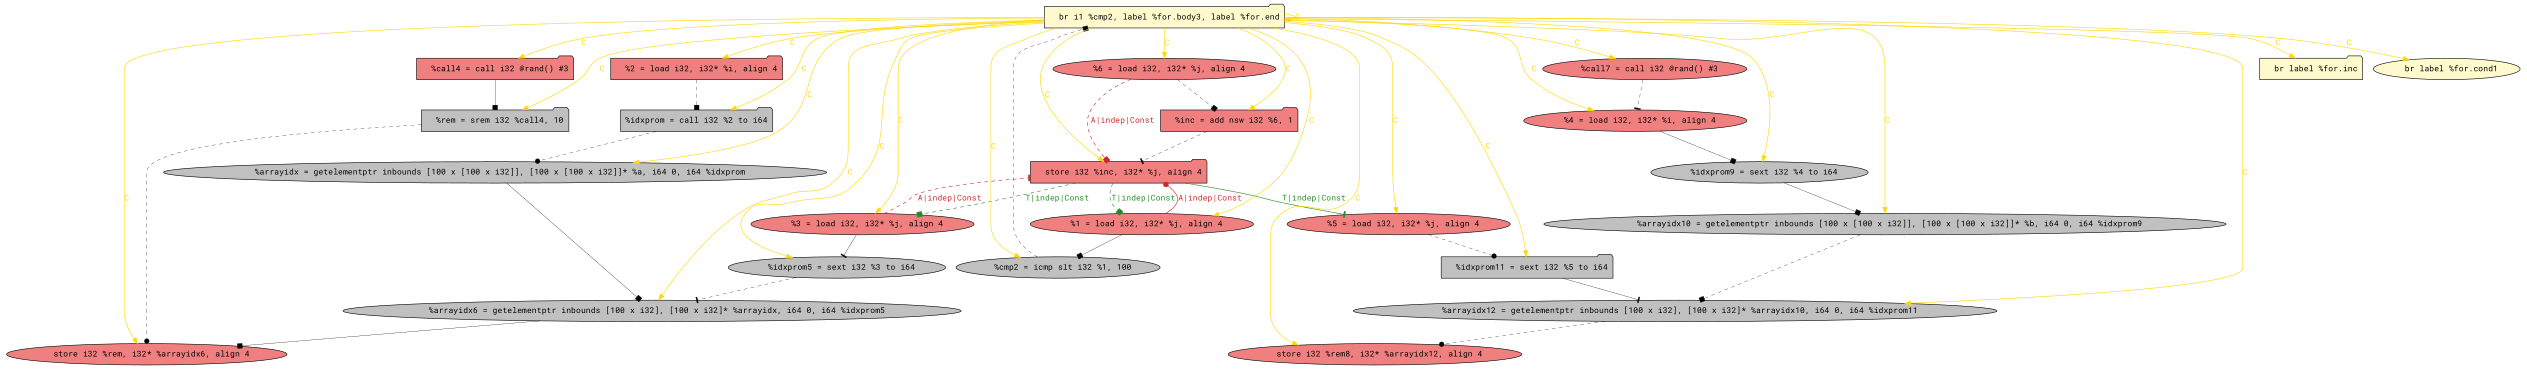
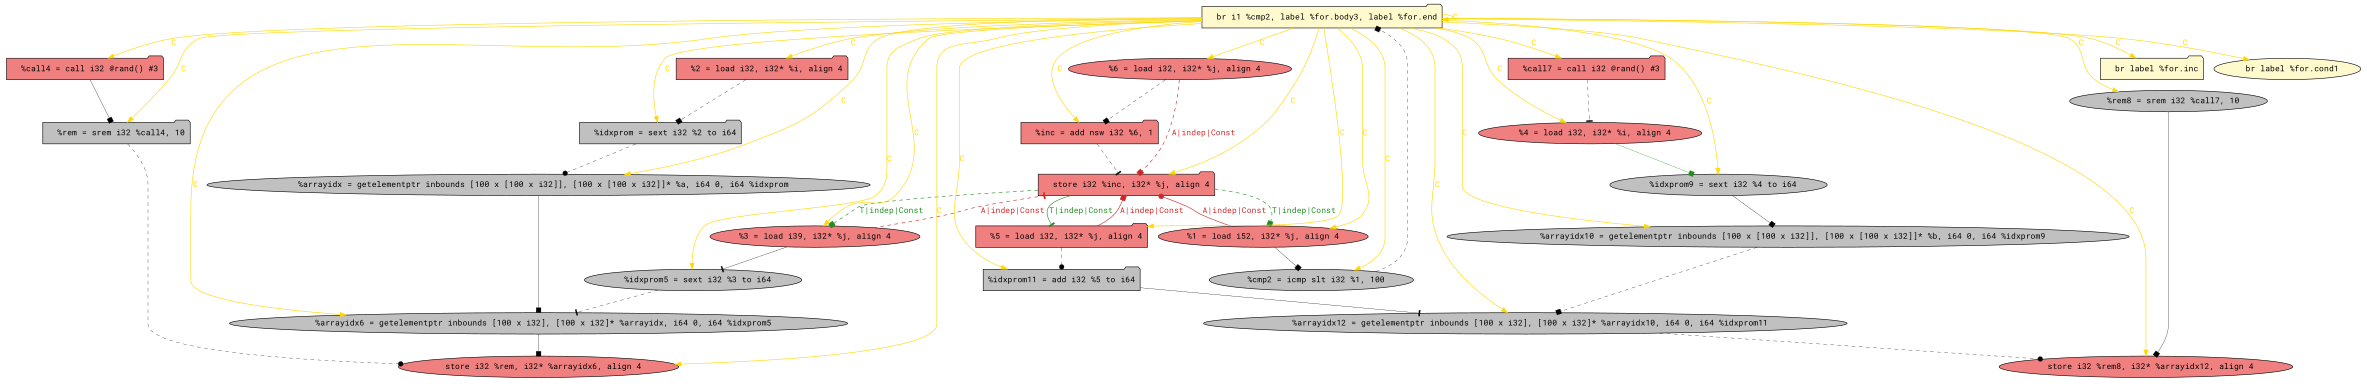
node "%call7 = call i32 @rand() #3": shape ellipse -> folder
node "%rem8 = srem i32 %call7, 10": added
node "%idxprom = call i32 %2 to i64": label "%idxprom = call i32 %2 to i64" -> "%idxprom = sext i32 %2 to i64"
edge "%4 = load i32, i32* %i, align 4" -> "%idxprom9 = sext i32 %4 to i64": color black -> forestgreen
edge "%5 = load i32, i32* %j, align 4" -> "store i32 %inc, i32* %j, align 4": added, label "A|indep|Const"
node "%3 = load i32, i32* %j, align 4": label "%3 = load i32, i32* %j, align 4" -> "%3 = load i39, i32* %j, align 4"
node "%1 = load i32, i32* %j, align 4": label "%1 = load i32, i32* %j, align 4" -> "%1 = load i52, i32* %j, align 4"
node "%5 = load i32, i32* %j, align 4": shape ellipse -> folder
node "%idxprom11 = sext i32 %5 to i64": label "%idxprom11 = sext i32 %5 to i64" -> "%idxprom11 = add i32 %5 to i64"
